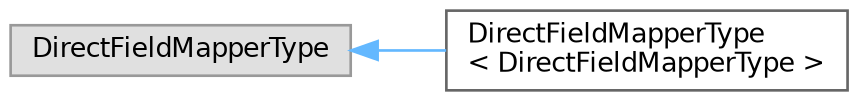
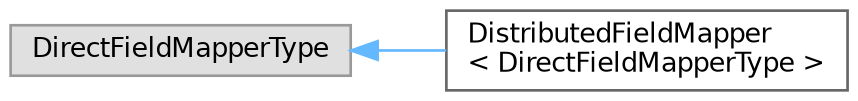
node "DirectFieldMapperType < DirectFieldMapperType >": label "DirectFieldMapperType < DirectFieldMapperType >" -> "DistributedFieldMapper < DirectFieldMapperType >"
